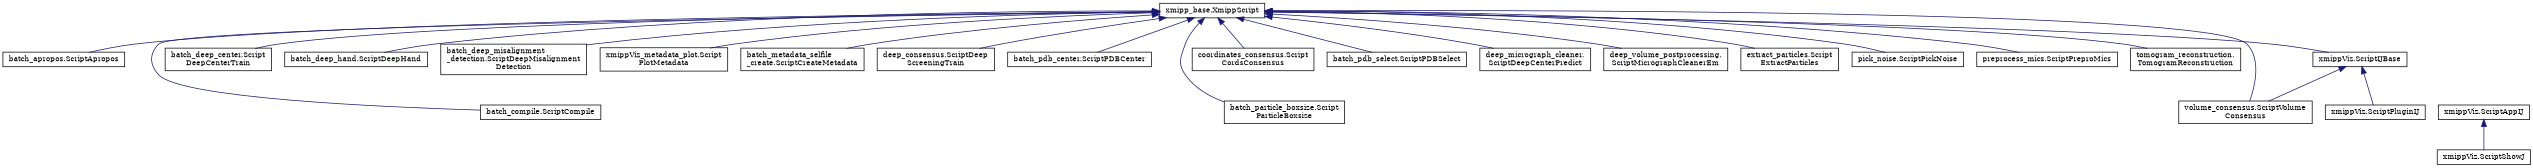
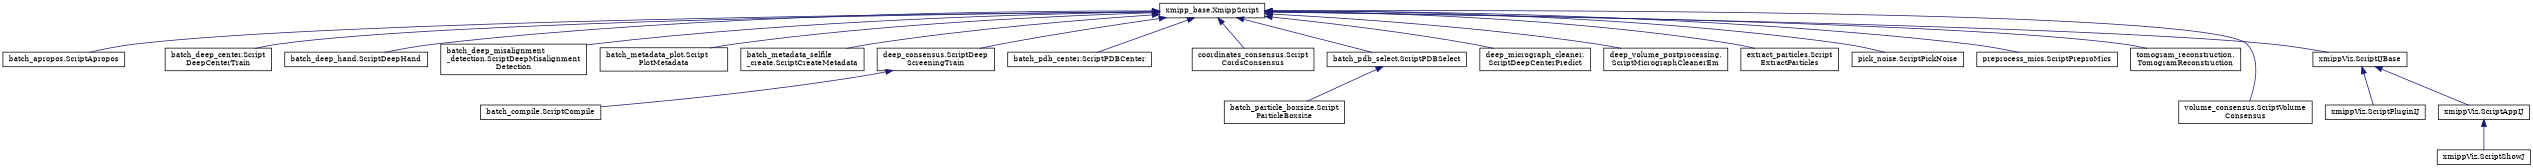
node "xmippViz_metadata_plot.Script PlotMetadata": label "xmippViz_metadata_plot.Script PlotMetadata" -> "batch_metadata_plot.Script PlotMetadata"
edge "batch_compile.ScriptCompile" -> "xmipp_base.XmippScript": now "batch_compile.ScriptCompile" -> "deep_consensus.ScriptDeep ScreeningTrain"
edge "batch_particle_boxsize.Script ParticleBoxsize" -> "xmipp_base.XmippScript": now "batch_particle_boxsize.Script ParticleBoxsize" -> "batch_pdb_select.ScriptPDBSelect"
edge "volume_consensus.ScriptVolume Consensus" -> "xmippViz.ScriptIJBase": now "xmippViz.ScriptAppIJ" -> "xmippViz.ScriptIJBase"
